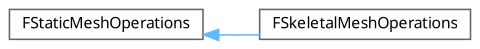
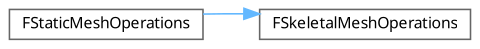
edge "FSkeletalMeshOperations" -> "FStaticMeshOperations": reversed
